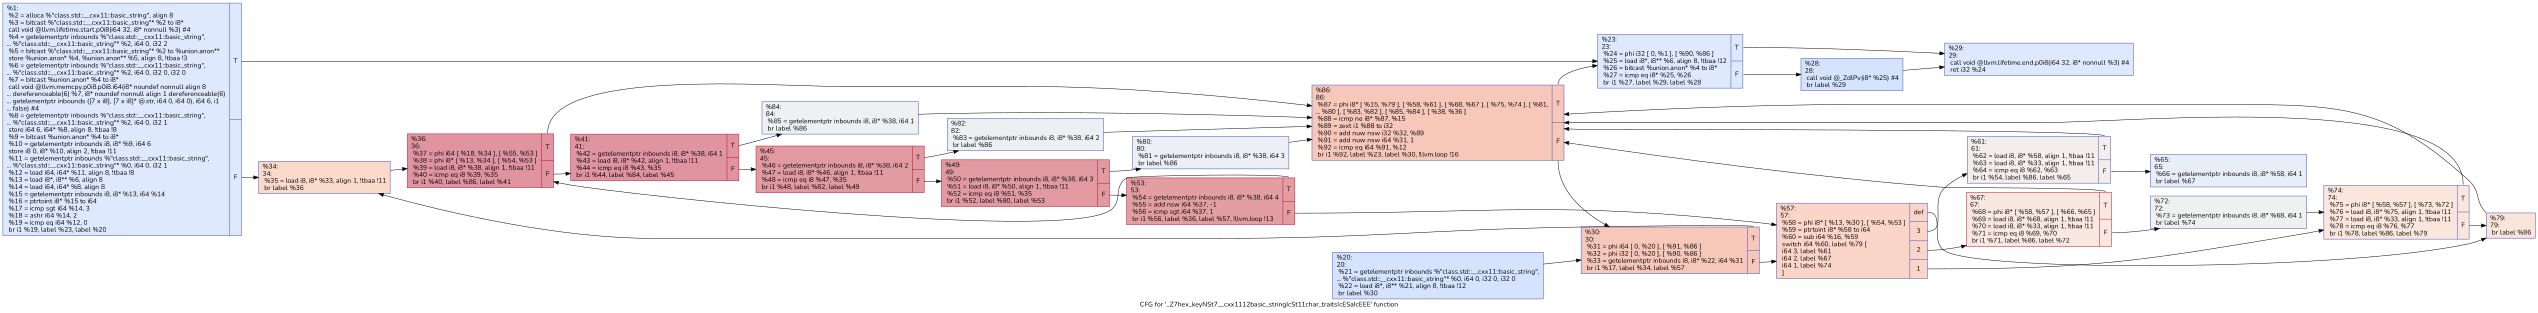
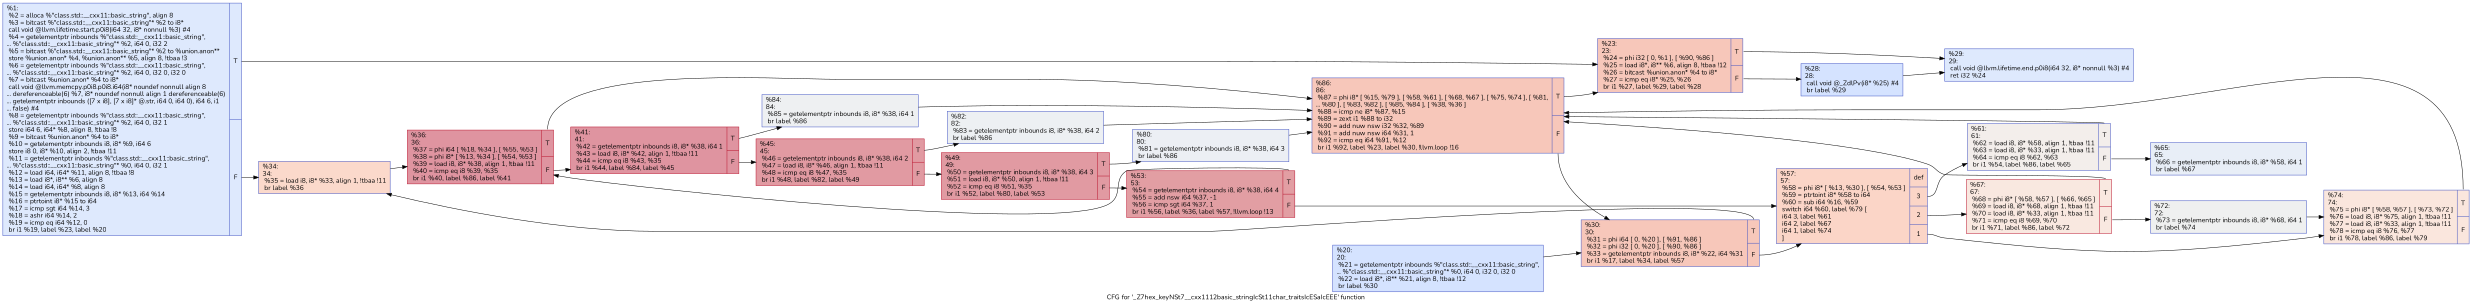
node "%23:": fillcolor #b5cdfa70 -> #ec7f6370
node "%79:": removed
